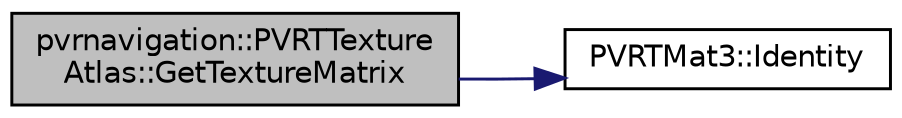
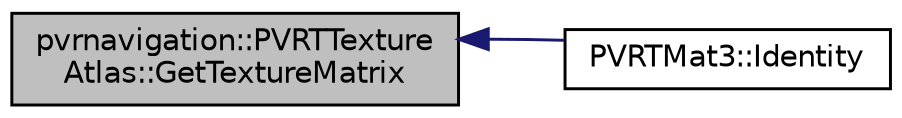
edge "pvrnavigation::PVRTTexture Atlas::GetTextureMatrix" -> "PVRTMat3::Identity": reversed
